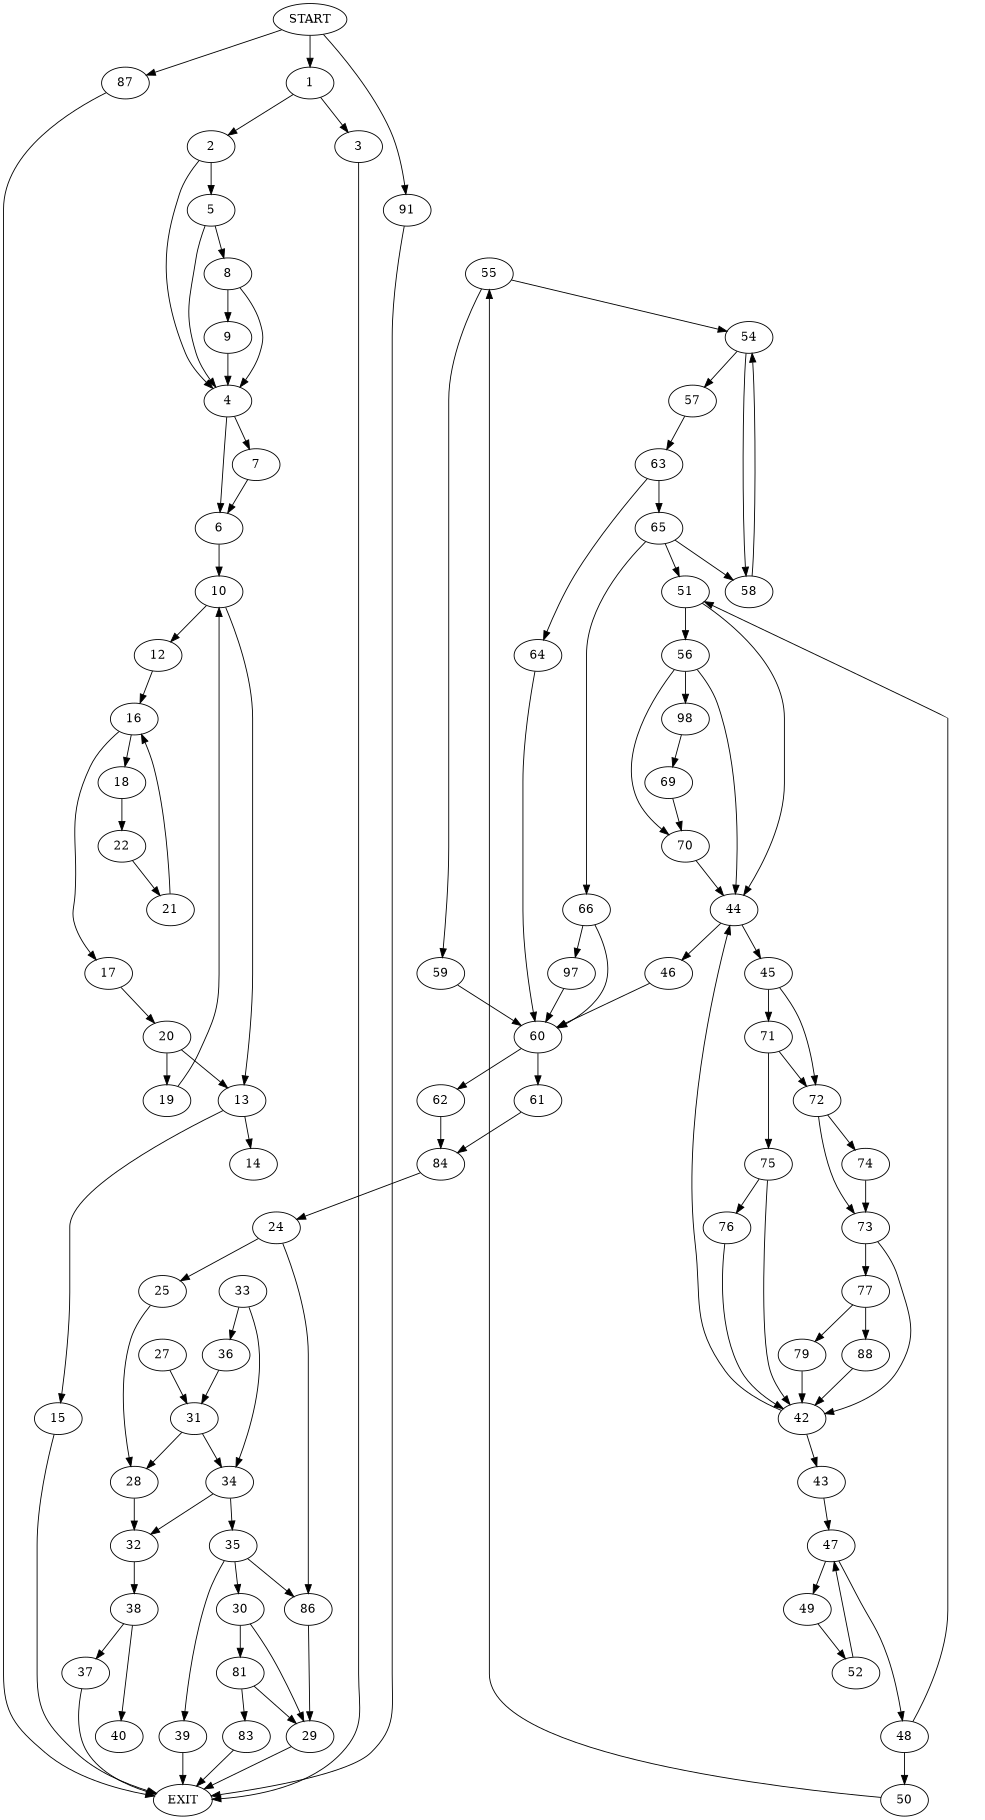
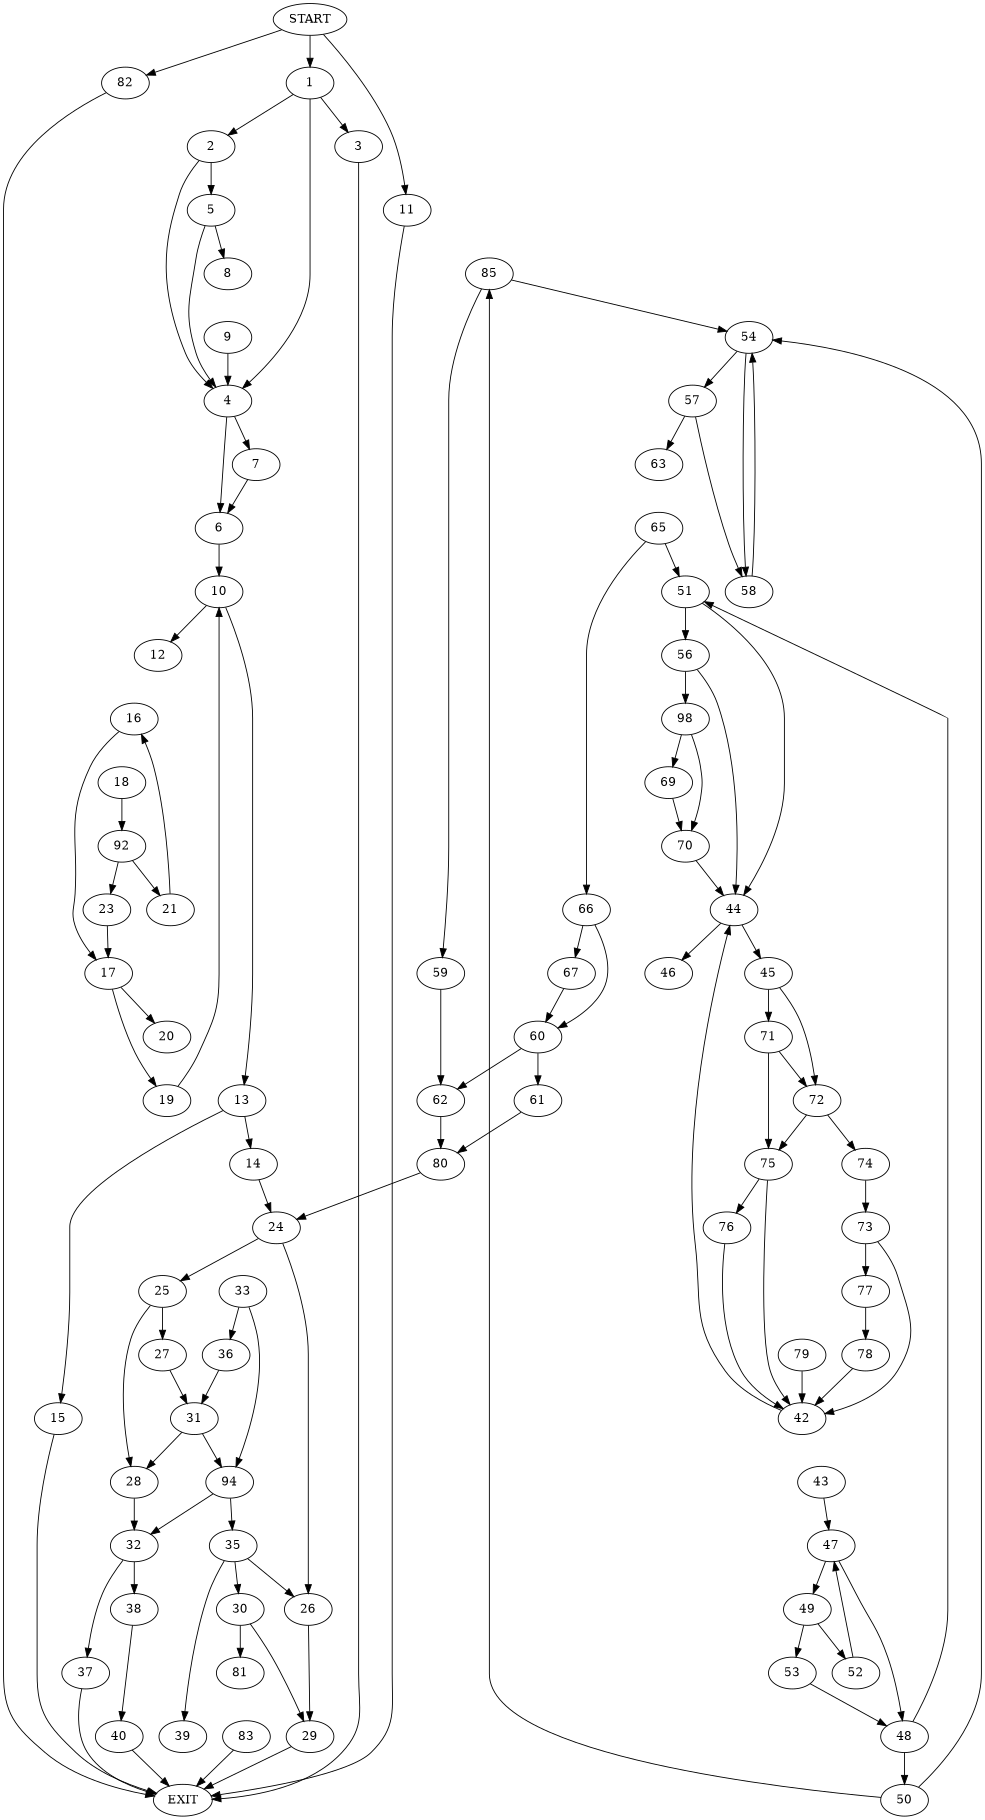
node "87": label "87" -> "82"
node "91": label "91" -> "11"
node "55": label "55" -> "85"
edge "8" -> "9": removed
edge "8" -> "4": now "1" -> "4"
edge "63" -> "65": removed
edge "65" -> "58": now "57" -> "58"
node "64": removed
edge "12" -> "16": removed
edge "16" -> "18": removed
edge "56" -> "70": now "98" -> "70"
node "22": label "22" -> "92"
node "23": added
node "97": label "97" -> "67"
edge "59" -> "60": now "59" -> "62"
edge "46" -> "60": removed
edge "50" -> "54": added
edge "20" -> "19": now "17" -> "19"
edge "20" -> "13": removed
edge "72" -> "73": now "72" -> "75"
node "84": label "84" -> "80"
edge "14" -> "24": added
edge "25" -> "27": added
edge "77" -> "79": removed
node "88": label "88" -> "78"
edge "42" -> "43": removed
node "34": label "34" -> "94"
node "86": label "86" -> "26"
edge "38" -> "37": now "32" -> "37"
node "53": added
edge "81" -> "83": removed
edge "81" -> "29": removed
edge "39" -> "EXIT": now "40" -> "EXIT"
